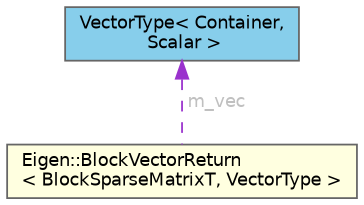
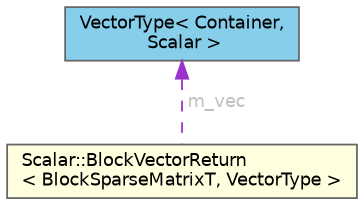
node "Eigen::BlockVectorReturn < BlockSparseMatrixT, VectorType >": label "Eigen::BlockVectorReturn < BlockSparseMatrixT, VectorType >" -> "Scalar::BlockVectorReturn < BlockSparseMatrixT, VectorType >"
